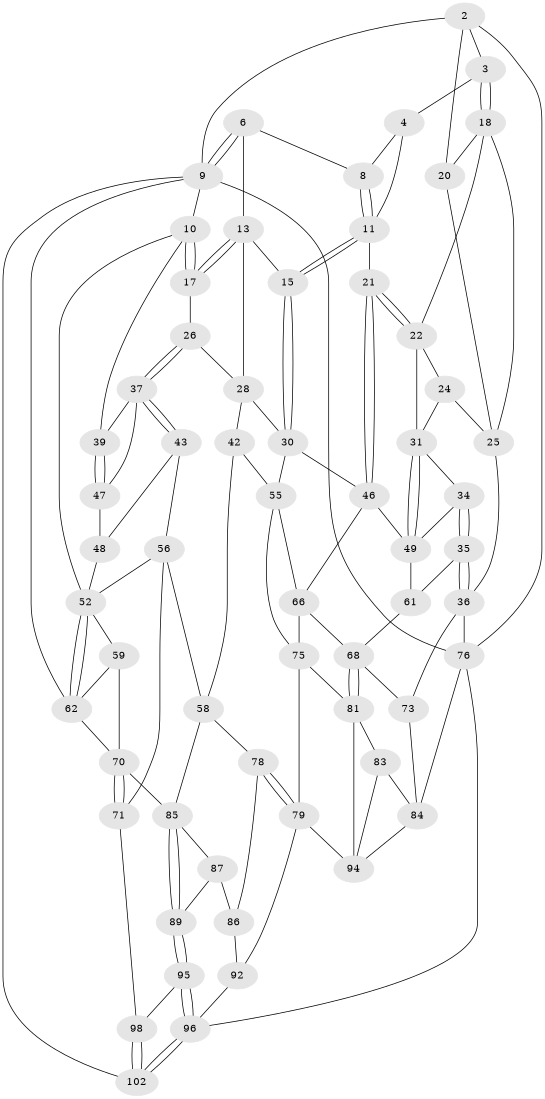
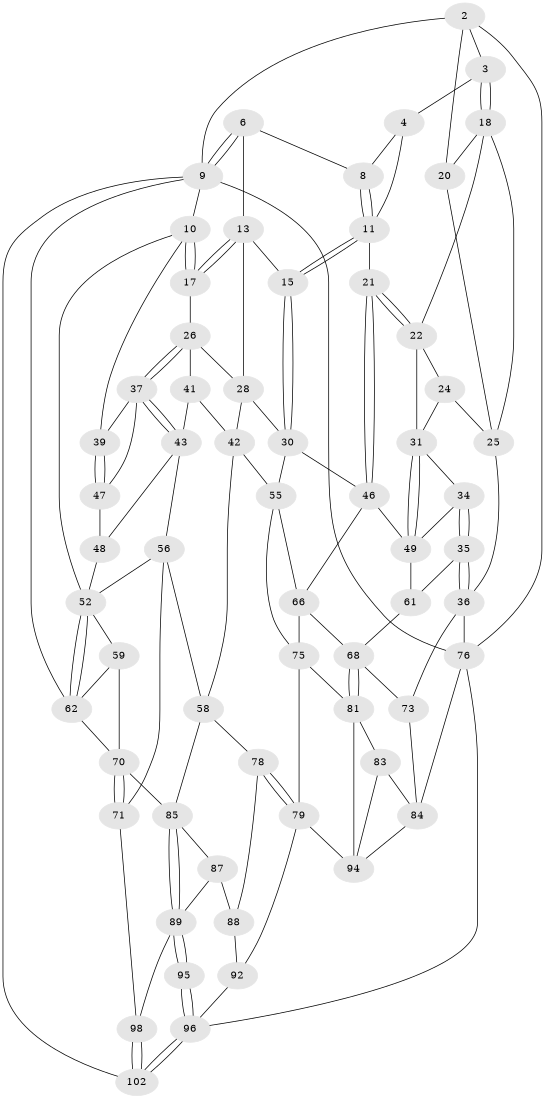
node "41": added
node "86": label "86" -> "88"
edge "95" -- "98": now "89" -- "98"
